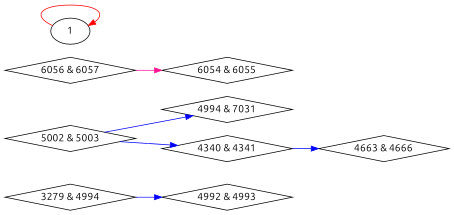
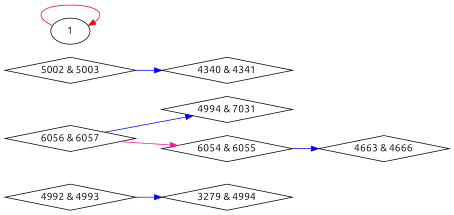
edge "5002 & 5003" -> "4994 & 7031": now "6056 & 6057" -> "4994 & 7031"
edge "4340 & 4341" -> "4663 & 4666": now "6054 & 6055" -> "4663 & 4666"
edge "3279 & 4994" -> "4992 & 4993": reversed
